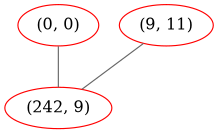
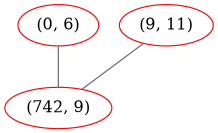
node "(0, 0)": label "(0, 0)" -> "(0, 6)"
node "(242, 9)": label "(242, 9)" -> "(742, 9)"
